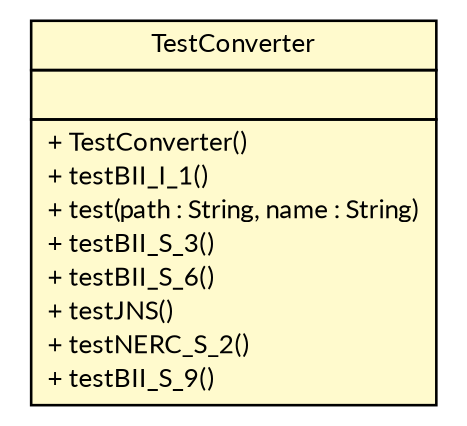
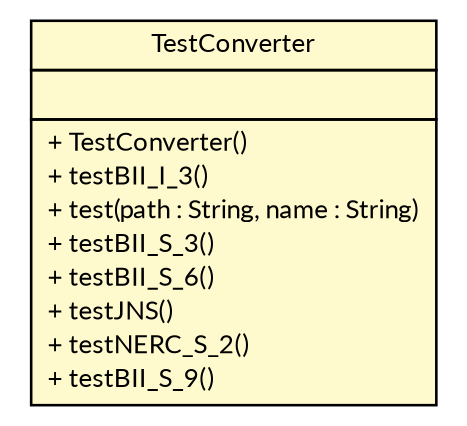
node "TestConverter": text "+ testBII_I_1()" -> "+ testBII_I_3()"
